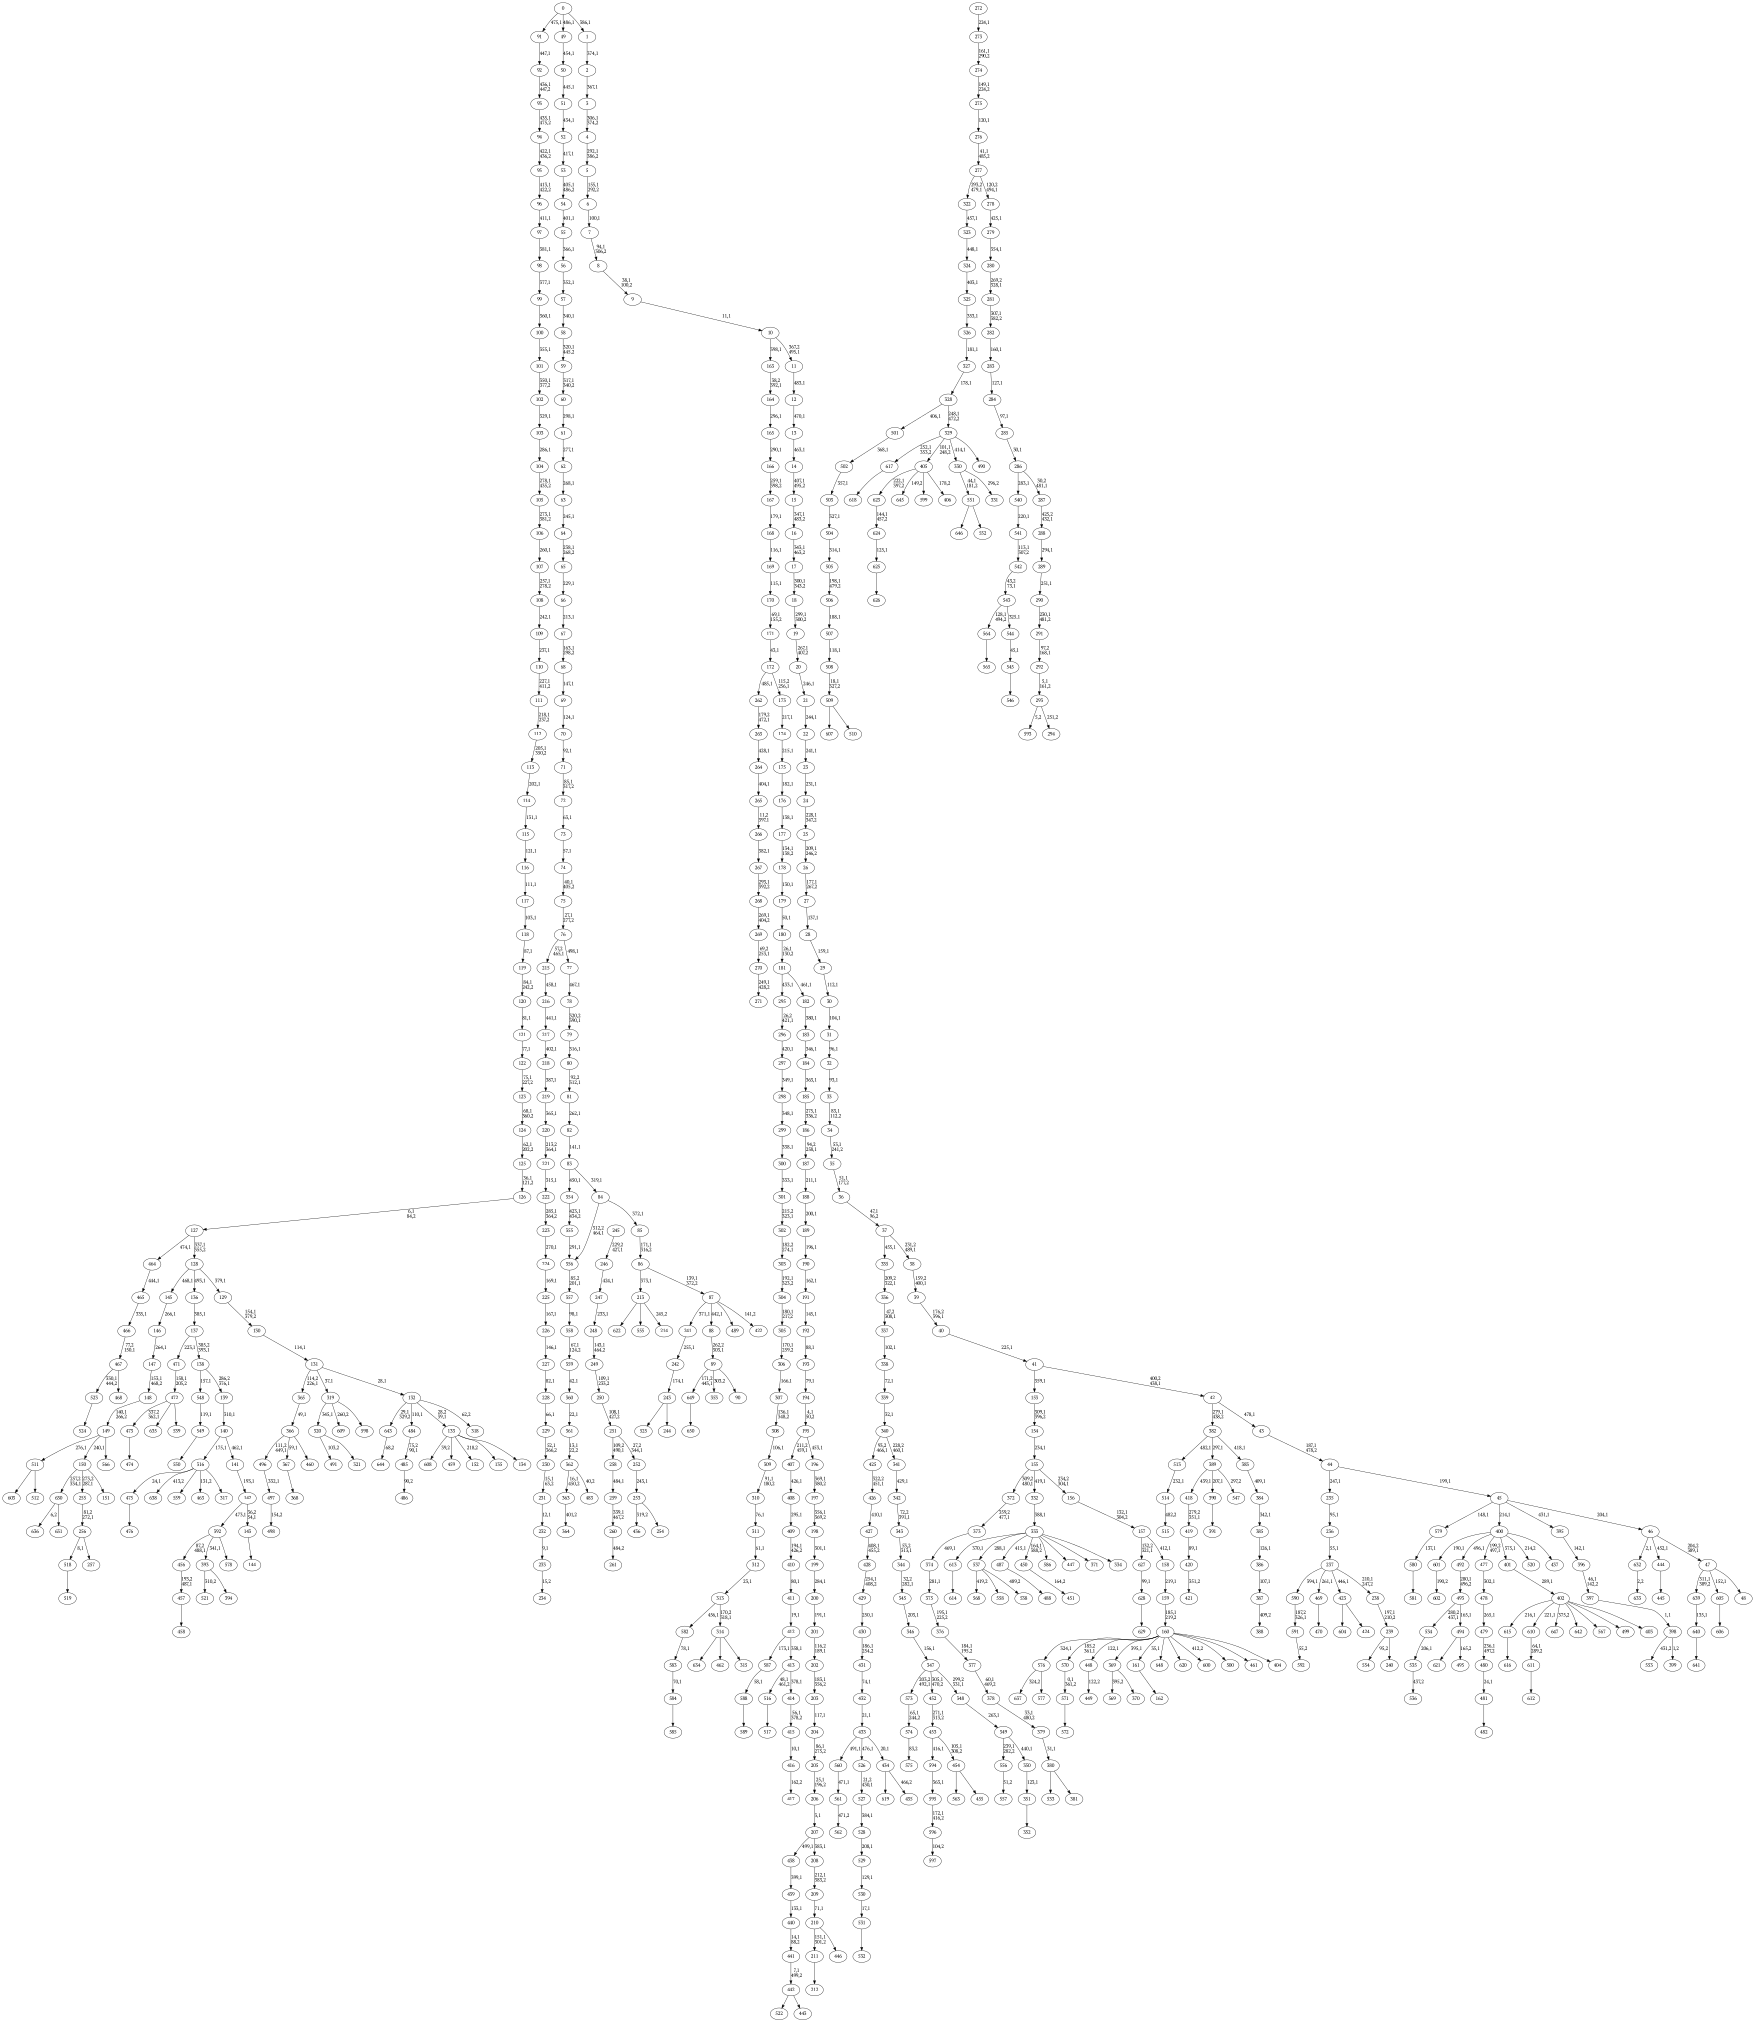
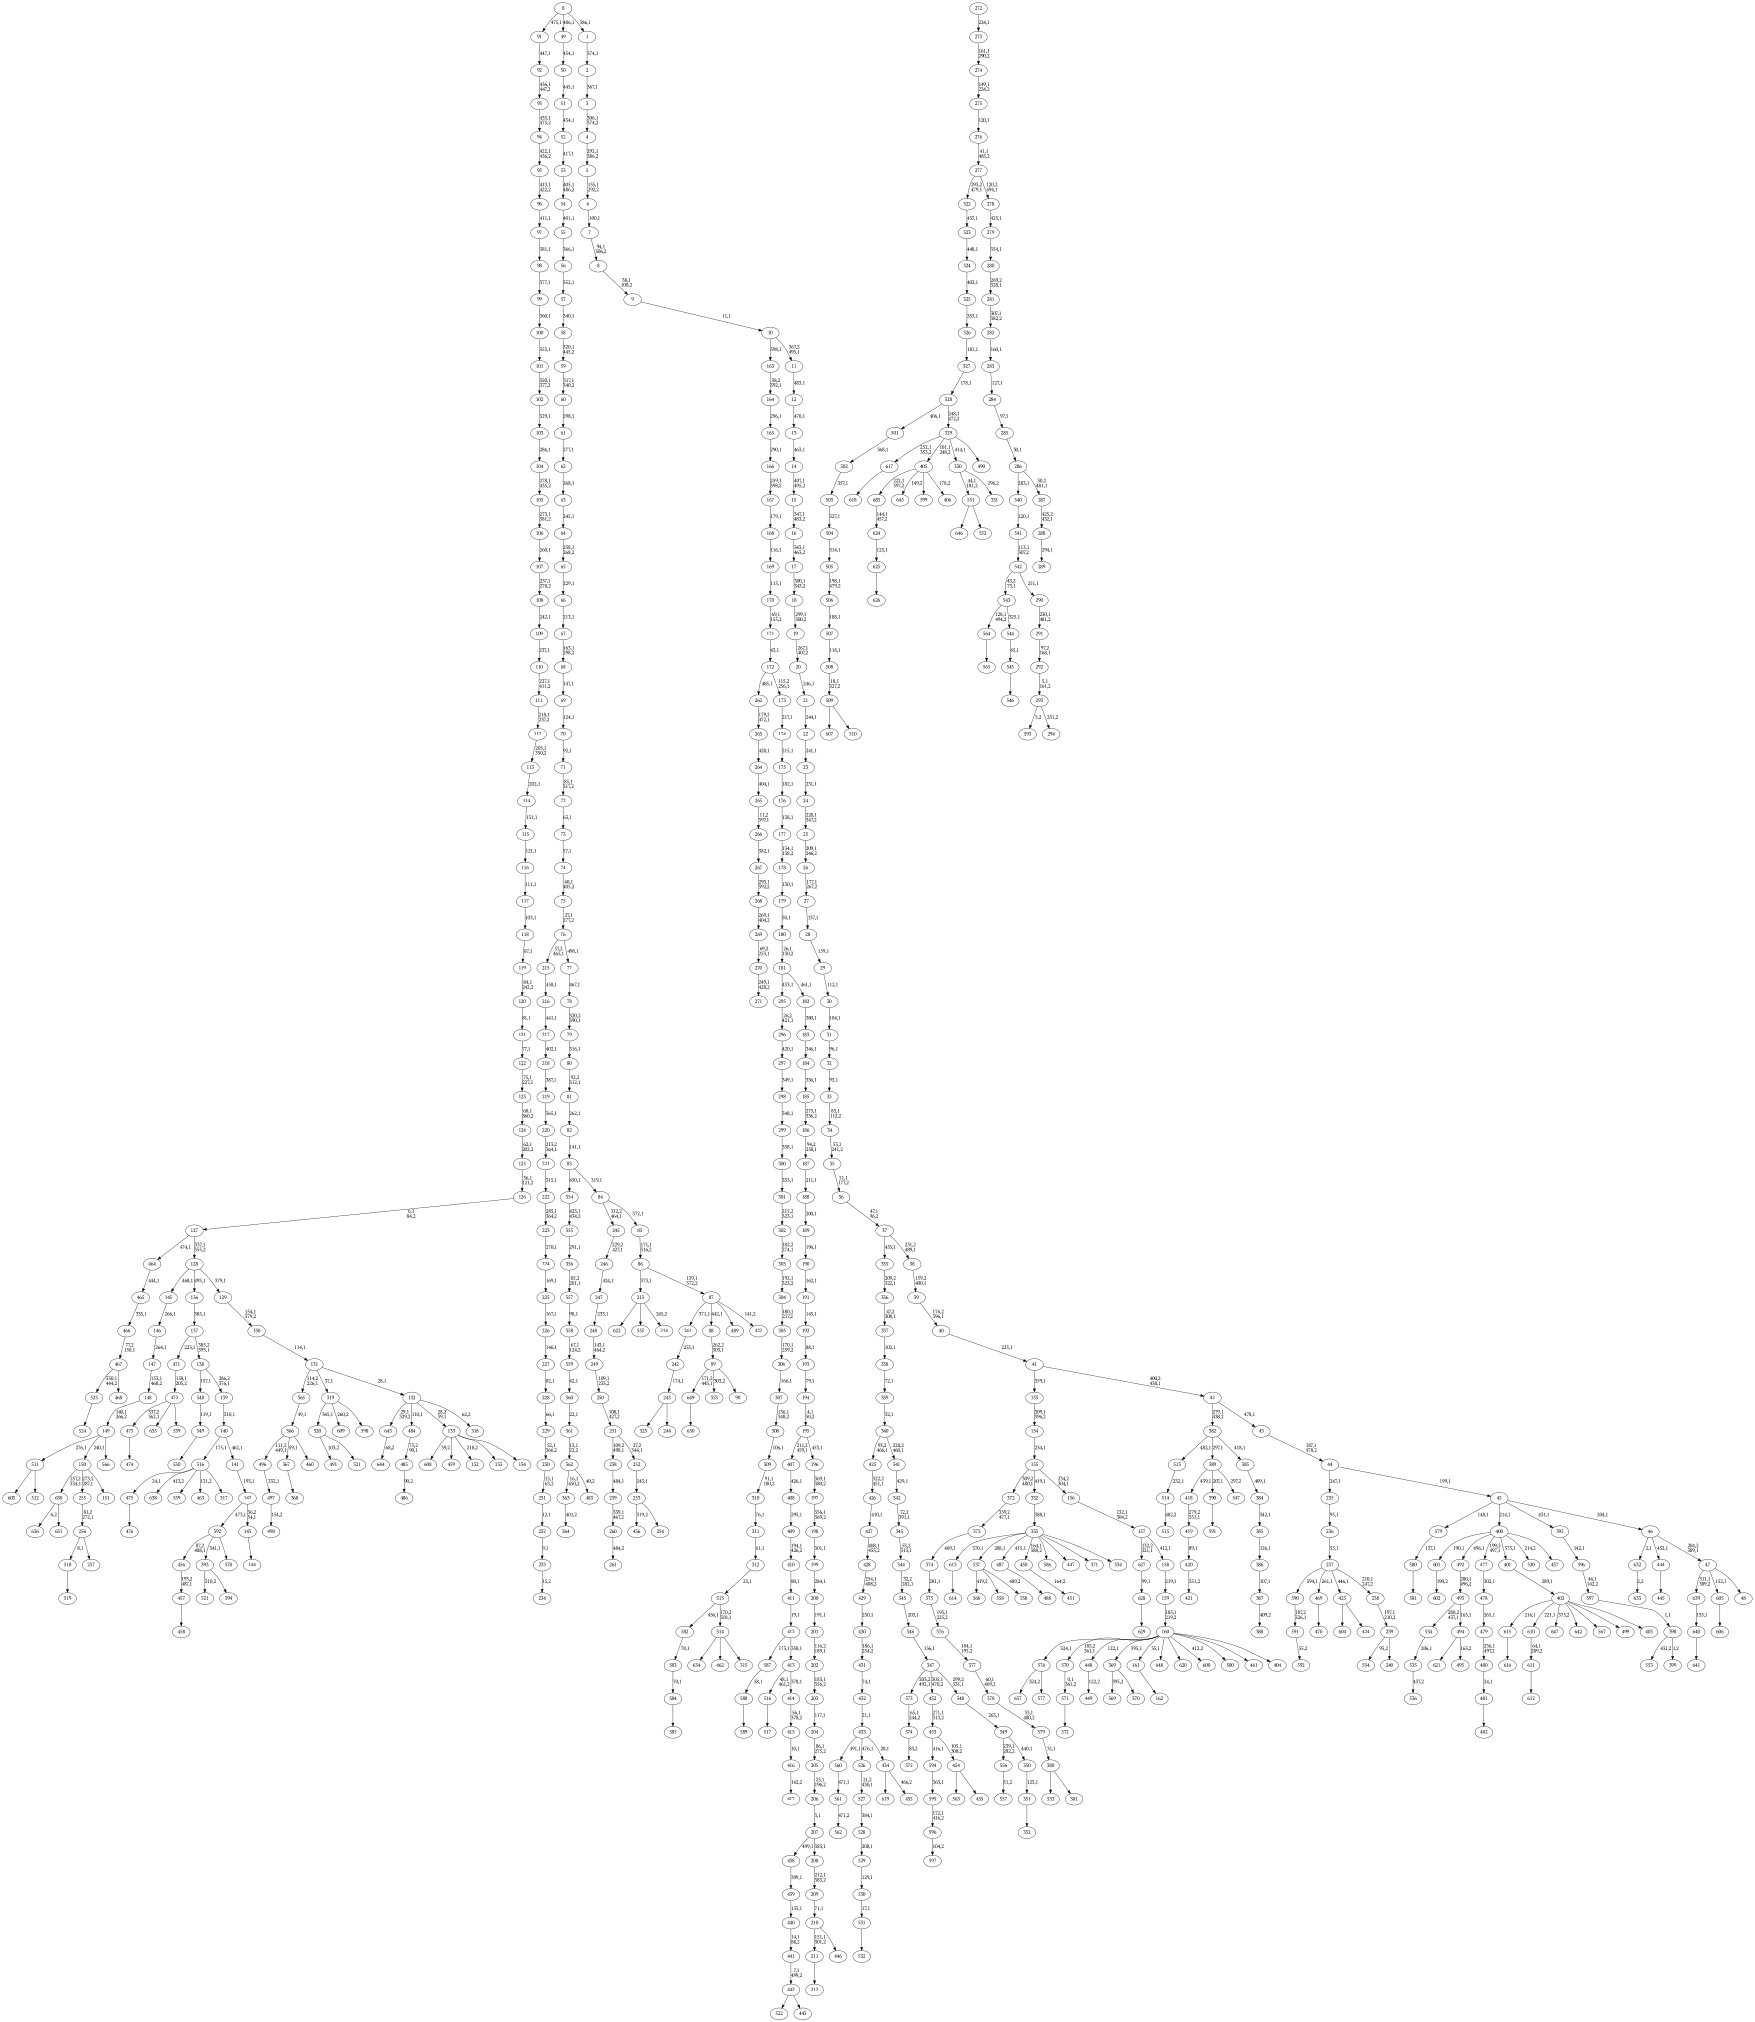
node "623": label "623" -> "683"
edge "289" -> "290": now "542" -> "290"
edge "184" -> "185": label "363,1" -> "336,1"
edge "84" -> "356": now "84" -> "245"
